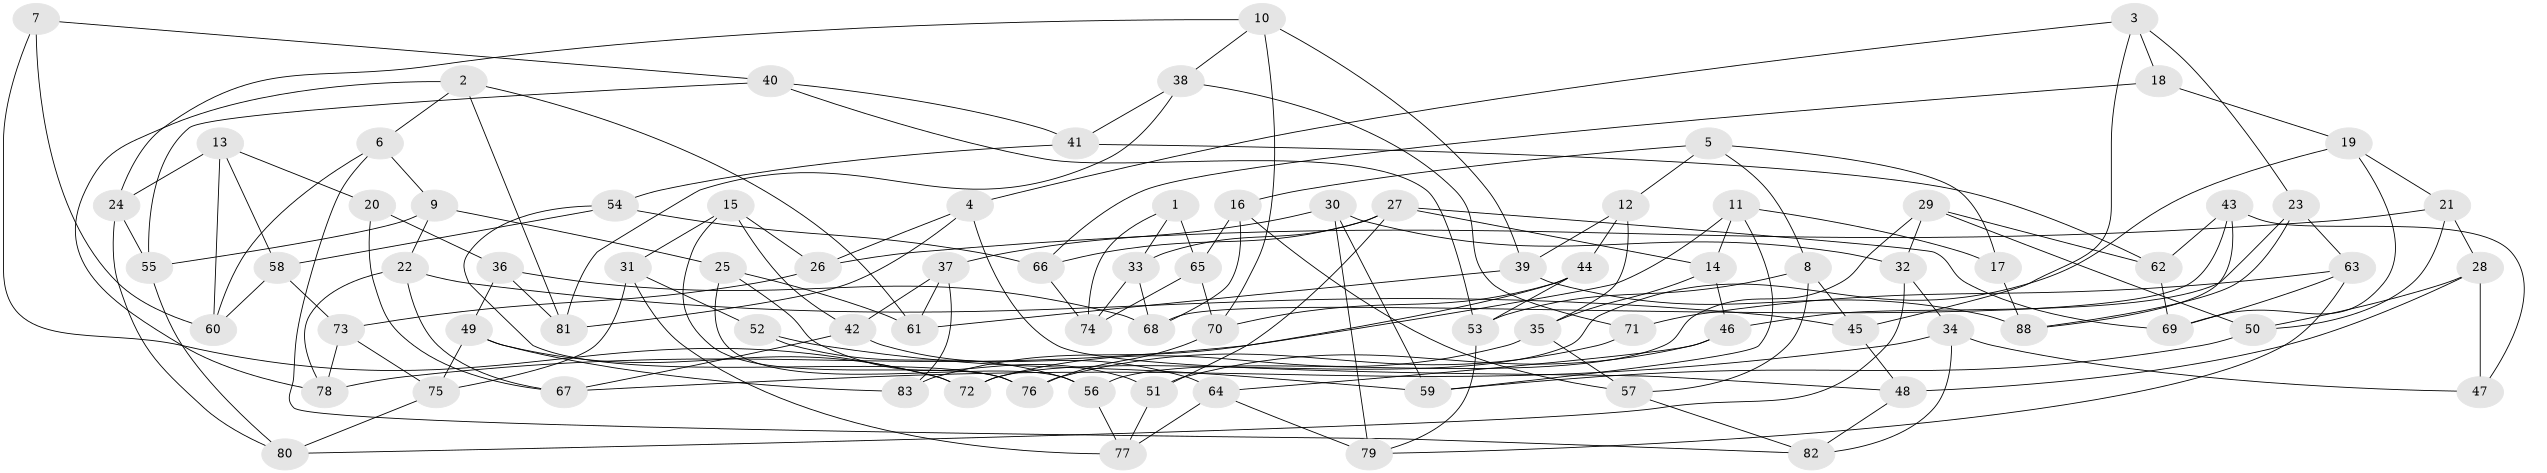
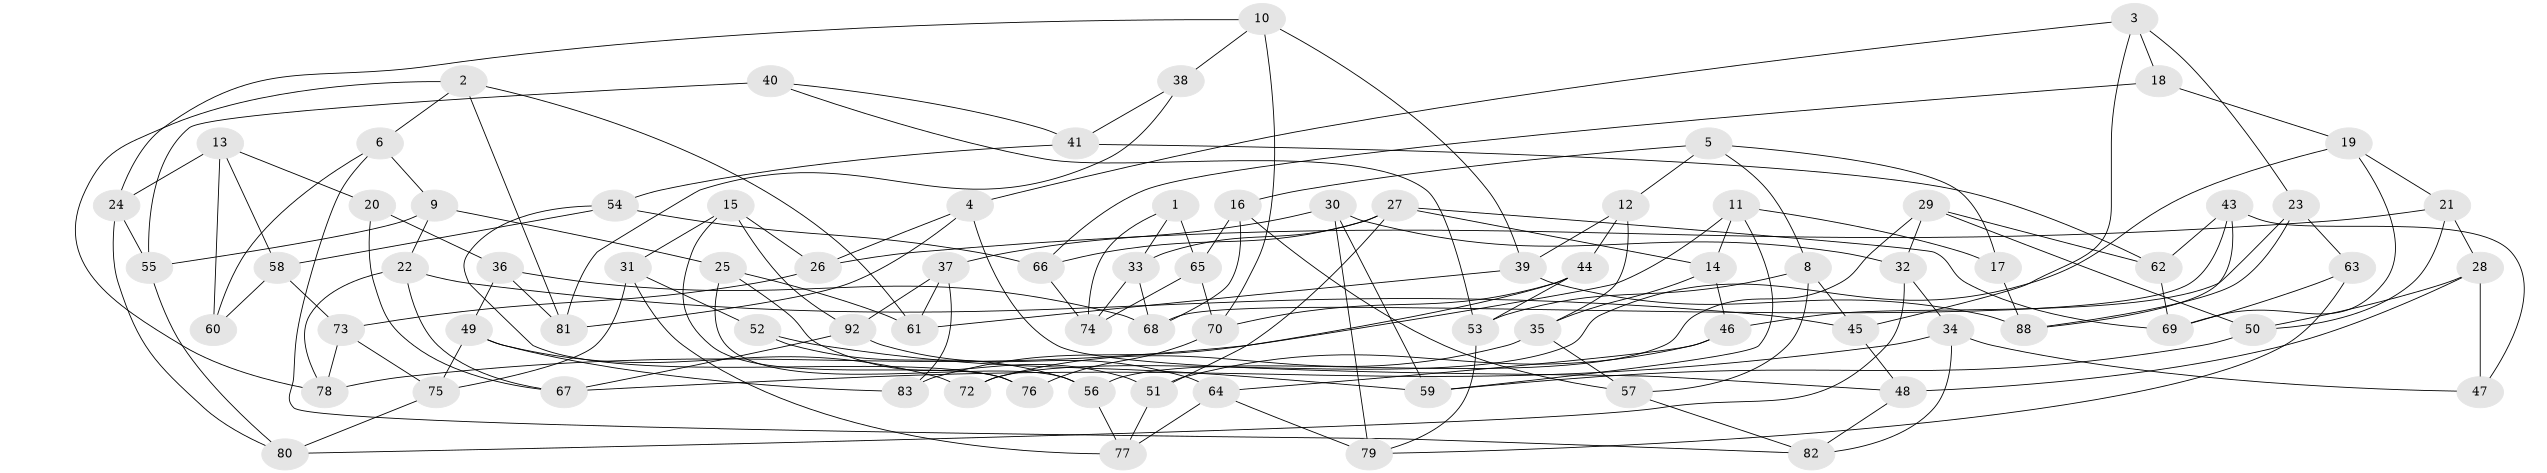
node "7": removed
node "42": label "42" -> "92"
node "71": removed
